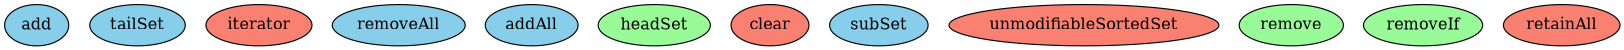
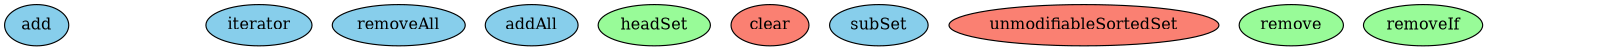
node "tailSet": removed
node "iterator": fillcolor salmon -> skyblue
node "retainAll": removed
